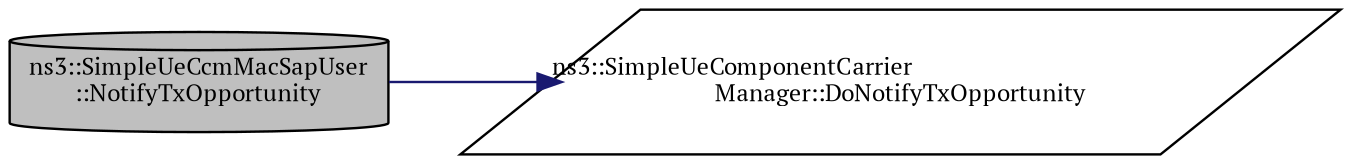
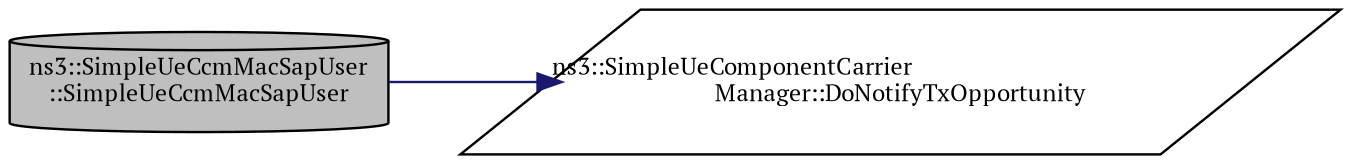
node "ns3::SimpleUeCcmMacSapUser ::NotifyTxOpportunity": label "ns3::SimpleUeCcmMacSapUser ::NotifyTxOpportunity" -> "ns3::SimpleUeCcmMacSapUser ::SimpleUeCcmMacSapUser"
